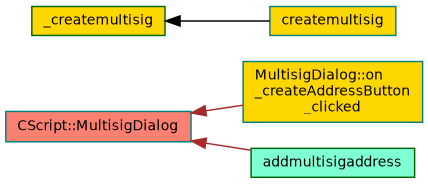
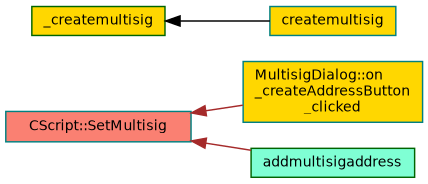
node "CScript::MultisigDialog": label "CScript::MultisigDialog" -> "CScript::SetMultisig"
